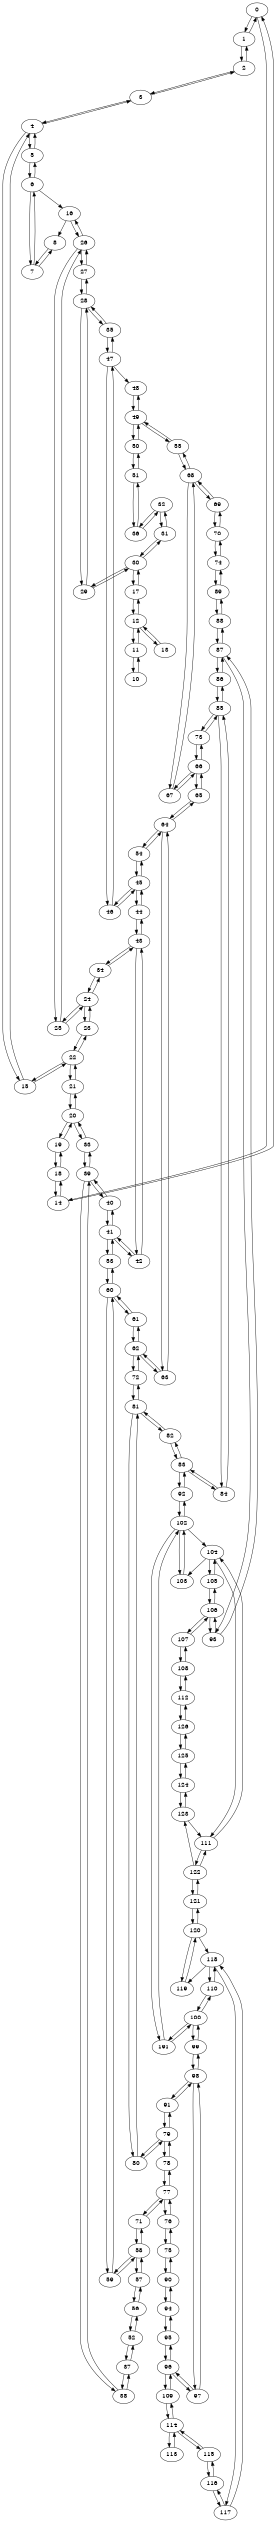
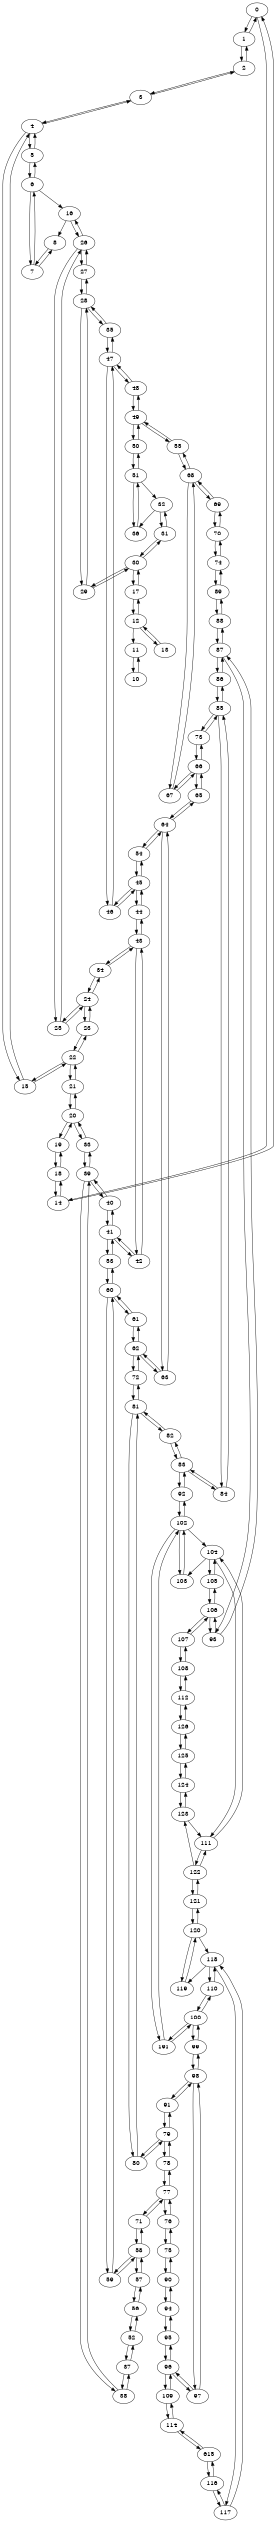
edge "48" -> "47": added
edge "36" -> "32": now "51" -> "32"
edge "11" -> "12": removed
node "113": removed
node "115": label "115" -> "615"
